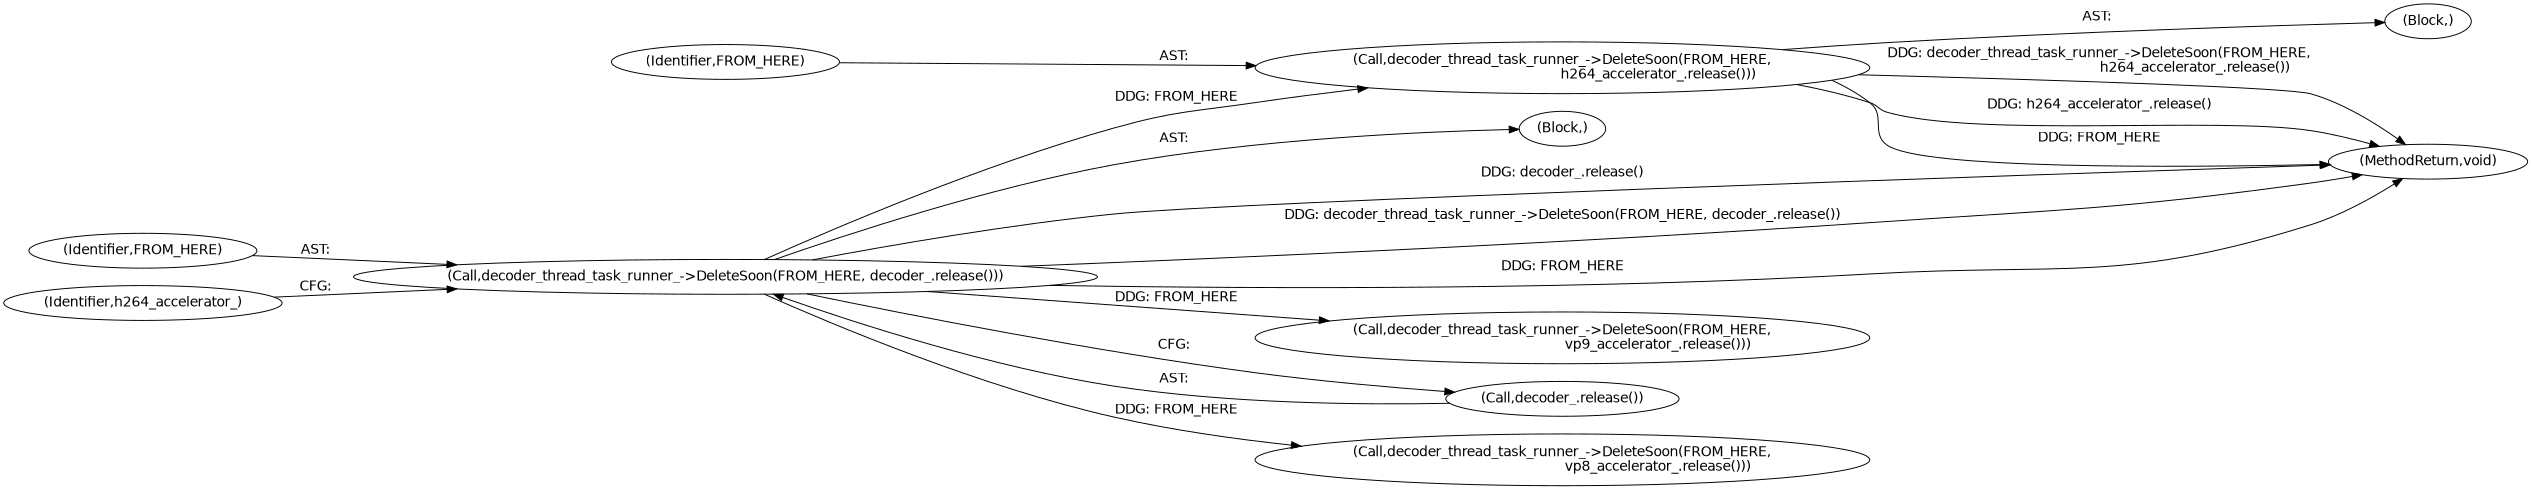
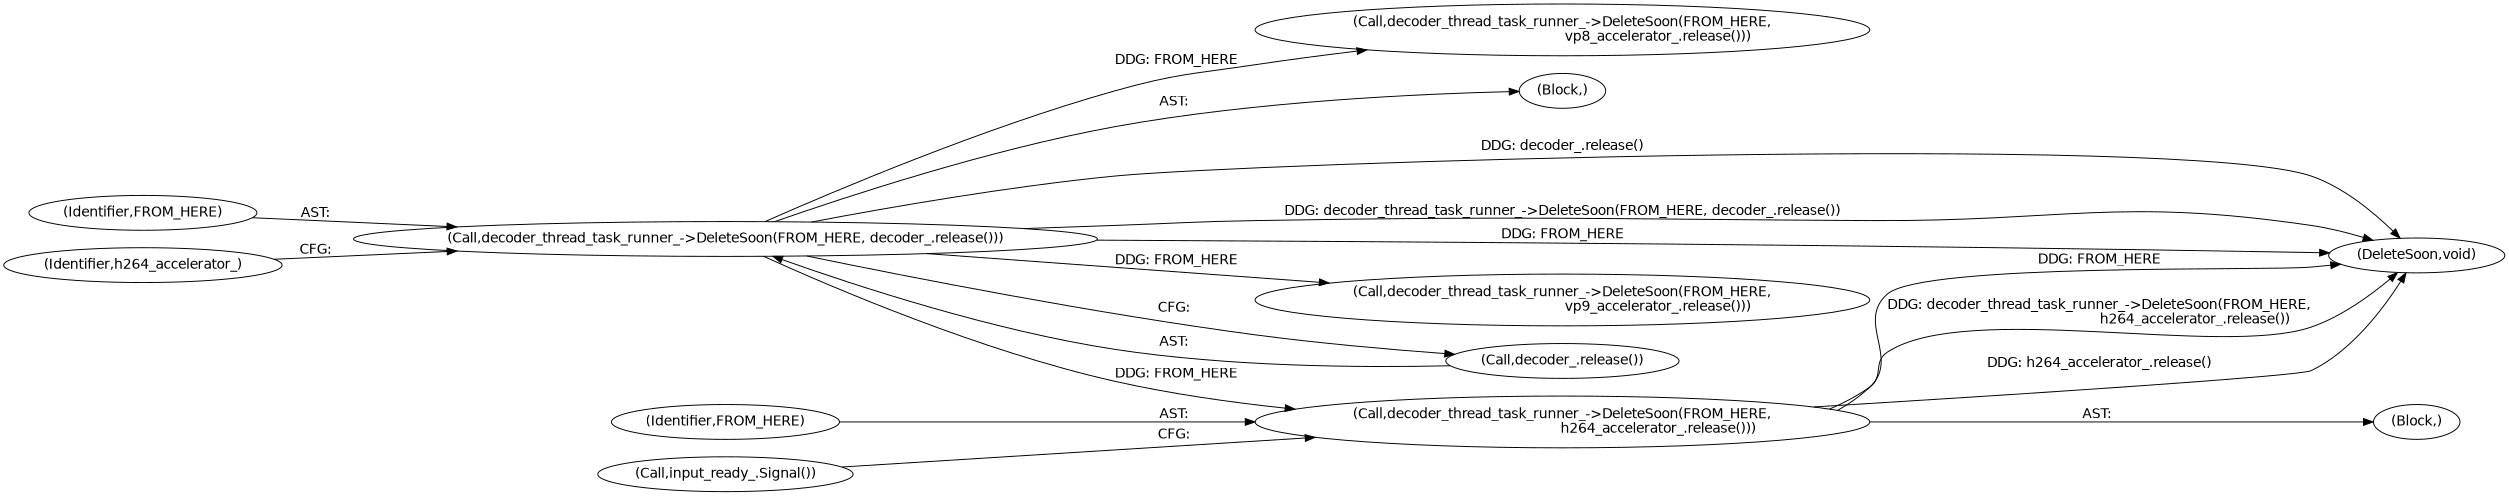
node "(MethodReturn,void)": label "(MethodReturn,void)" -> "(DeleteSoon,void)"
node "(Call,input_ready_.Signal())": added
